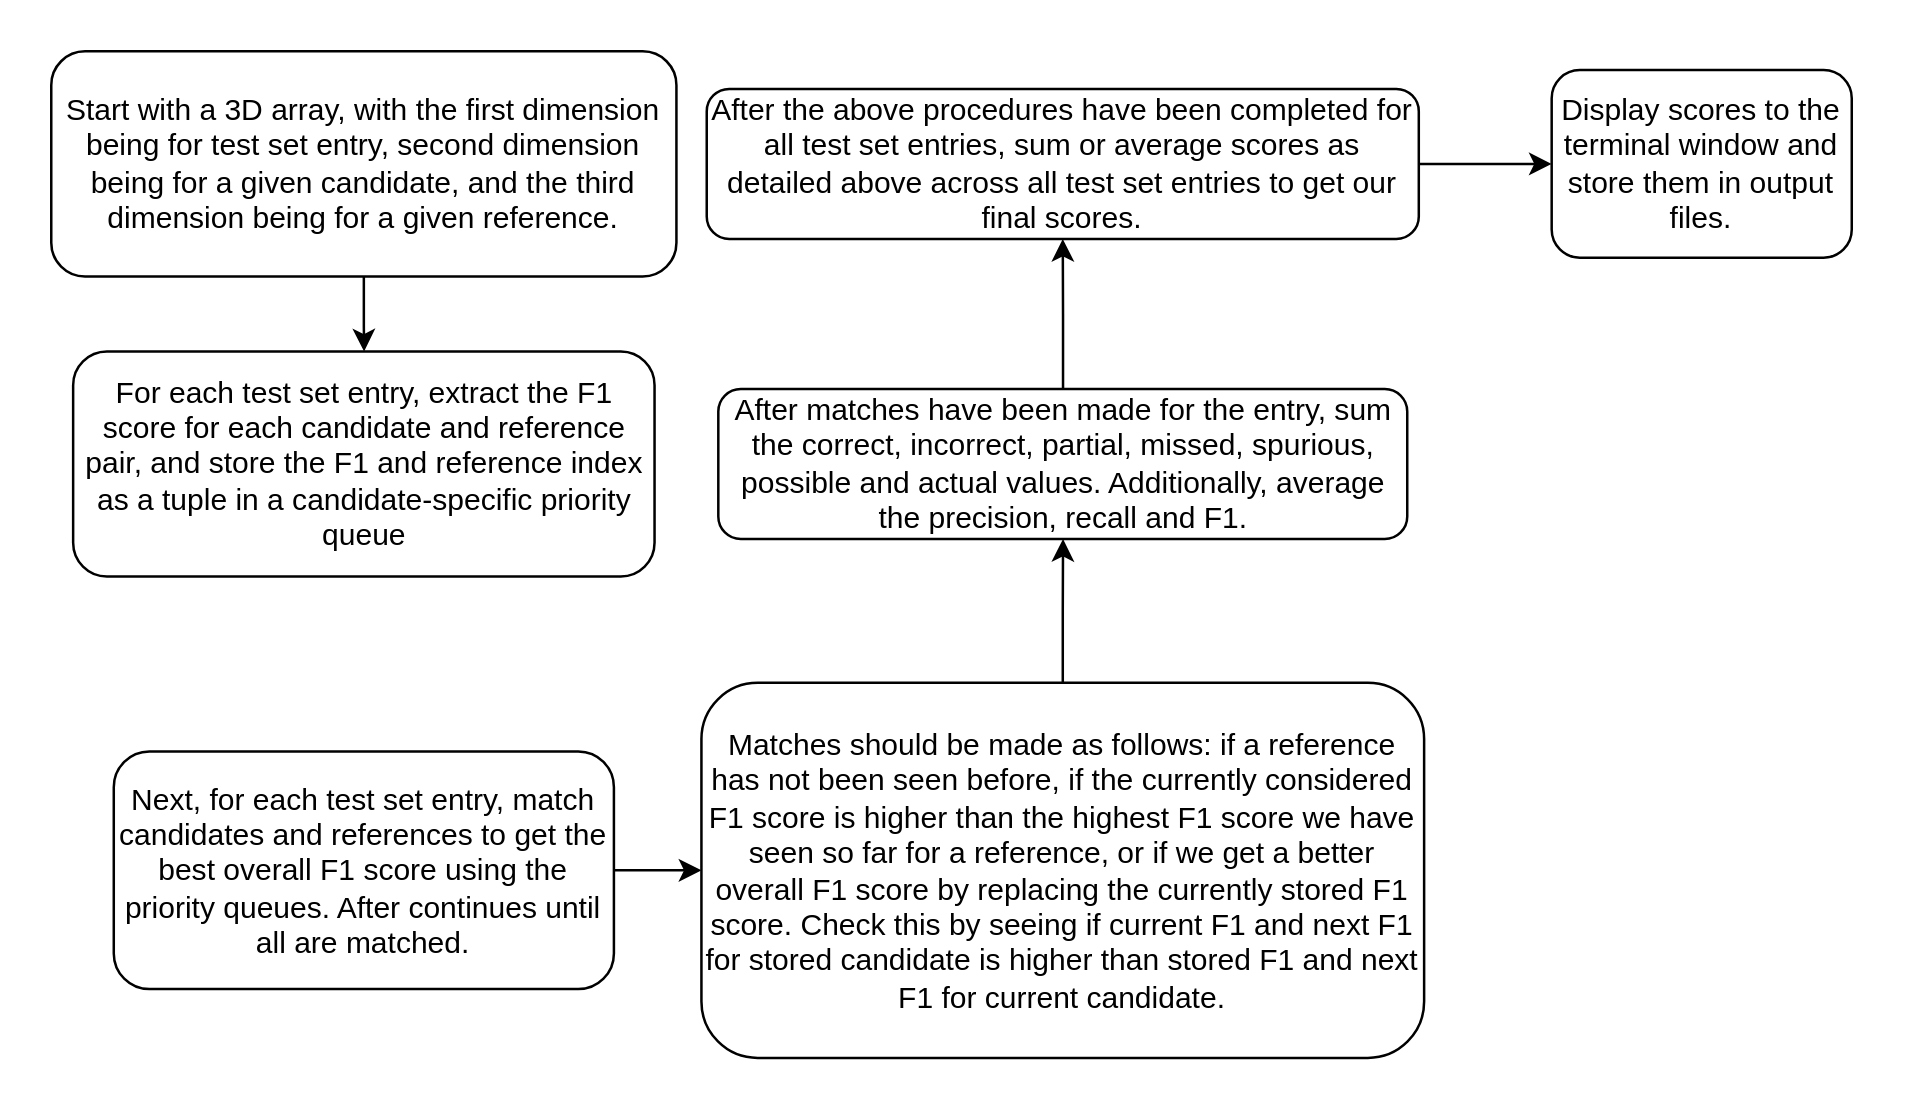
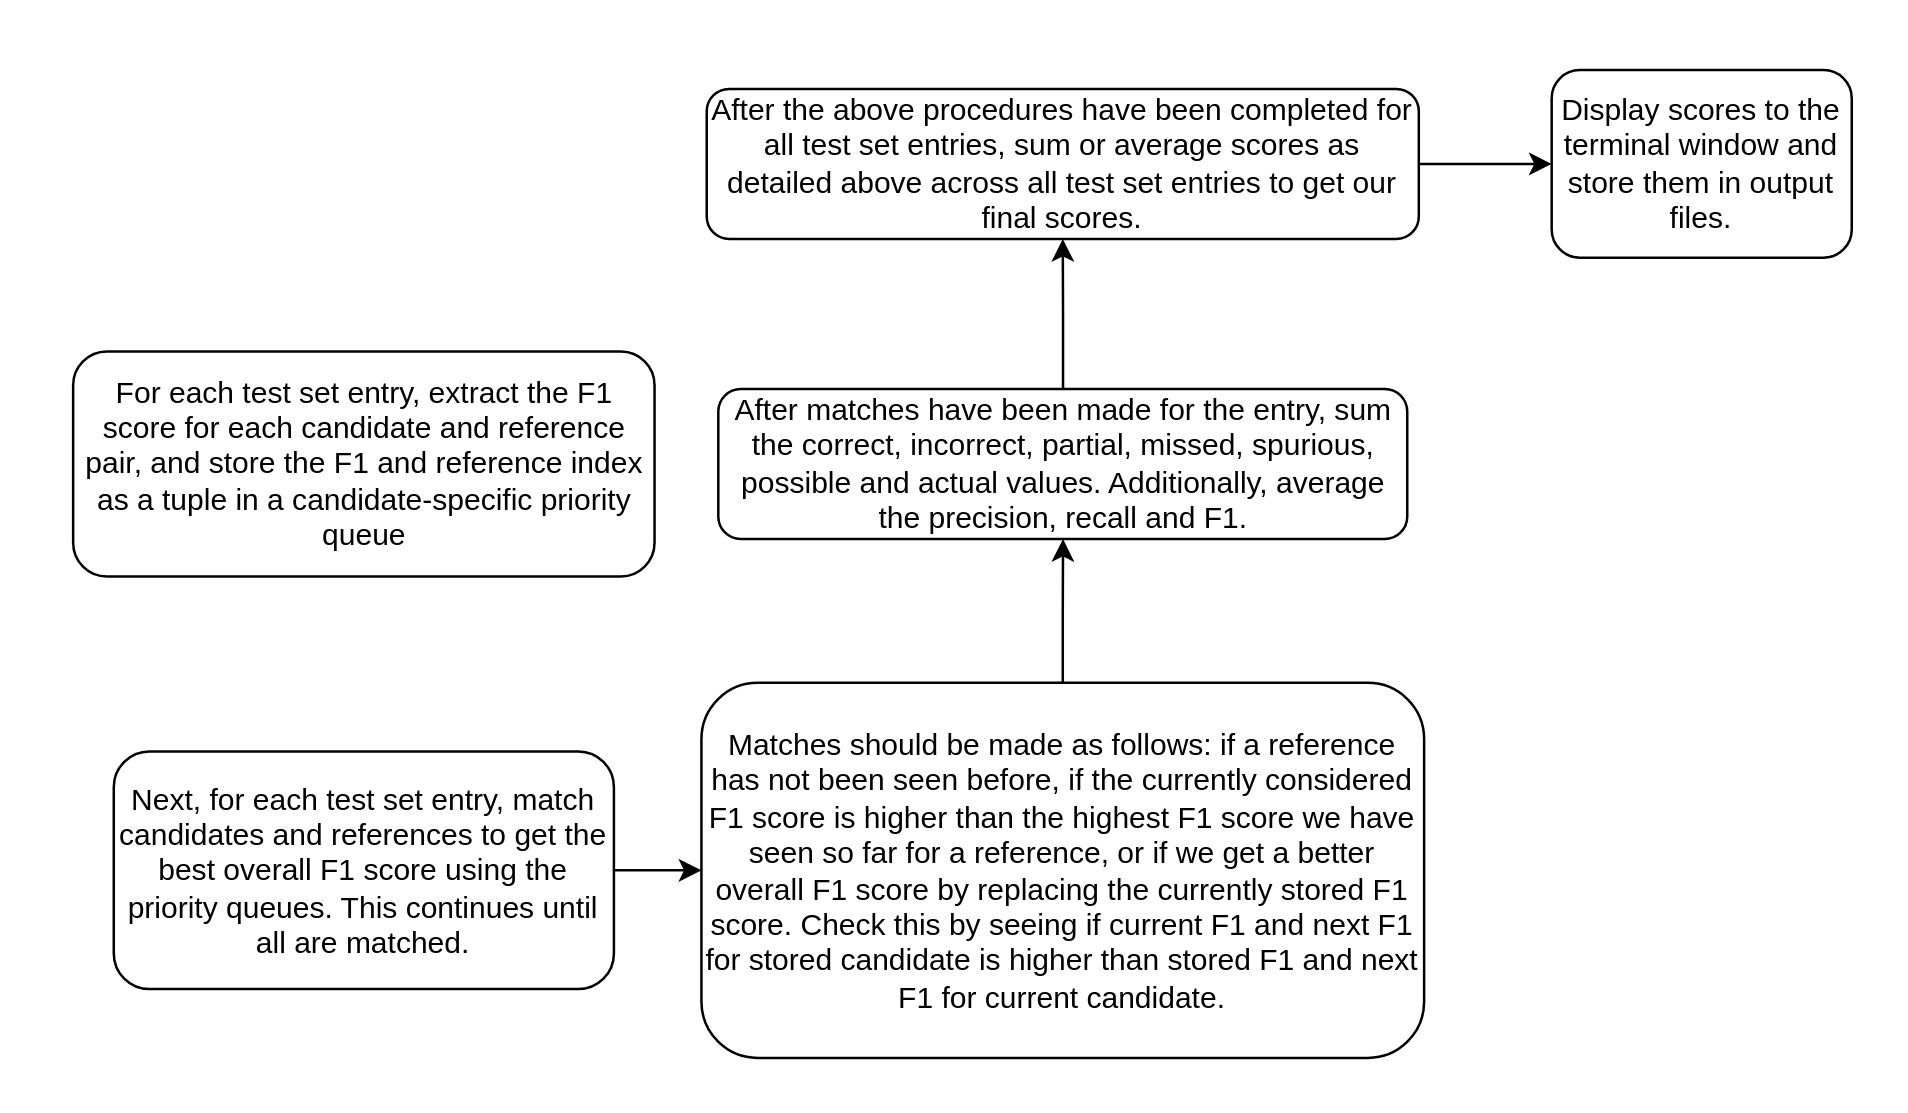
node "Start with a 3D array, with the first dimension being for test set entry, second dimension being for a given candidate, and the third dimension being for a given reference.": removed
edge "Start with a 3D array, with the first dimension being for test set entry, second dimension being for a given candidate, and the third dimension being for a given reference." -> "For each test set entry, extract the F1 score for each candidate and reference pair, and store the F1 and reference index as a tuple in a candidate-specific priority queue": removed
node "Next, for each test set entry, match candidates and references to get the best overall F1 score using the priority queues. After continues until all are matched.": label "Next, for each test set entry, match candidates and references to get the best overall F1 score using the priority queues. After continues until all are matched." -> "Next, for each test set entry, match candidates and references to get the best overall F1 score using the priority queues. This continues until all are matched."
